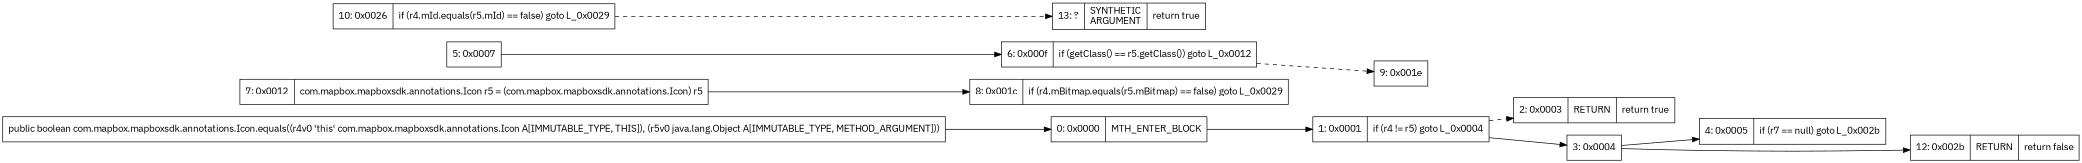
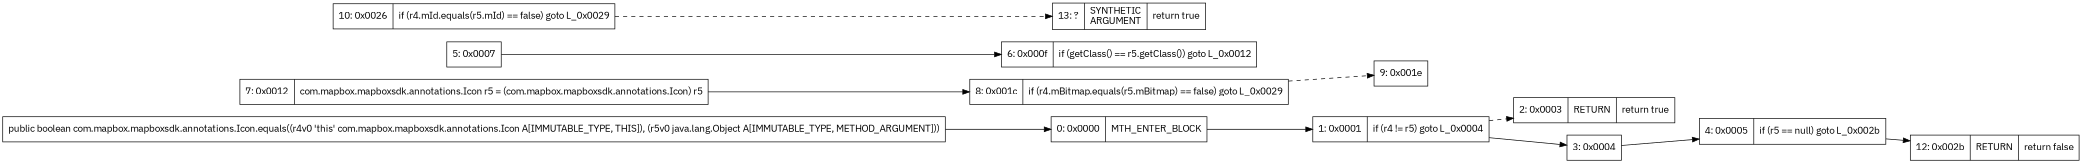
edge "6: 0x000f" -> "9: 0x001e": now "8: 0x001c" -> "9: 0x001e"
node "4: 0x0005": text "if (r7 == null) goto L_0x002b" -> "if (r5 == null) goto L_0x002b"
edge "3: 0x0004" -> "12: 0x002b": now "4: 0x0005" -> "12: 0x002b"
